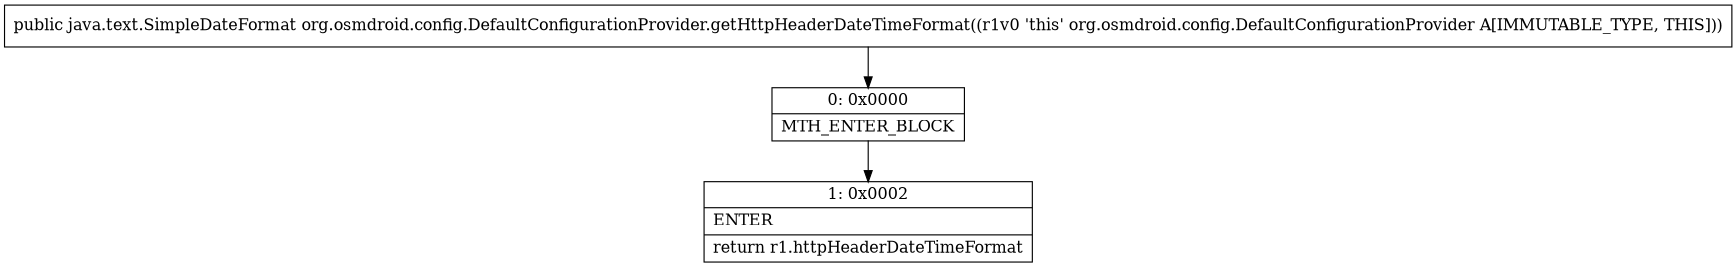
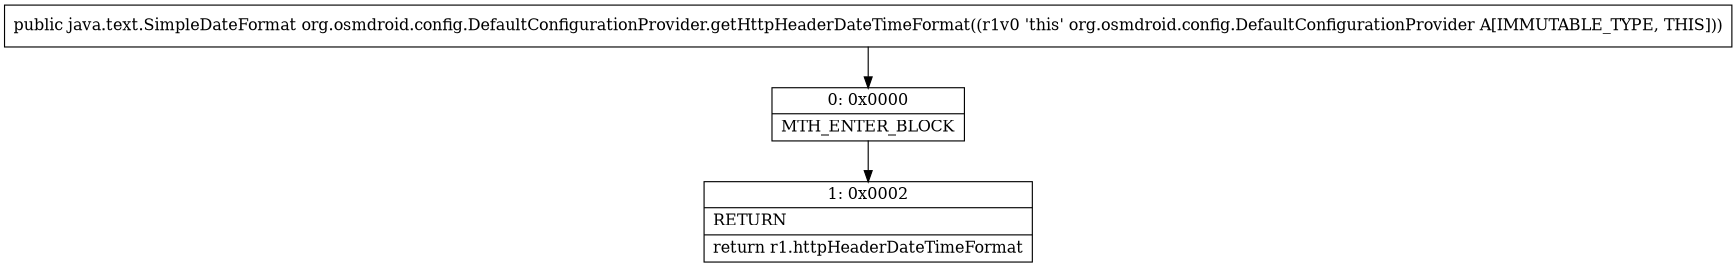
node "1: 0x0002": text "ENTER" -> "RETURN"
